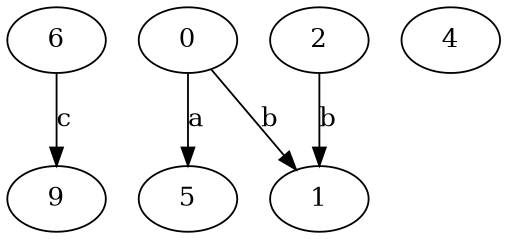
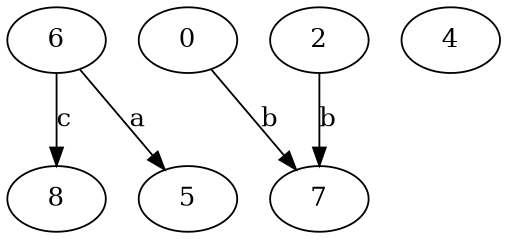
edge "0" -> "5": now "6" -> "5"
node "9": label "9" -> "8"
node "1": label "1" -> "7"
